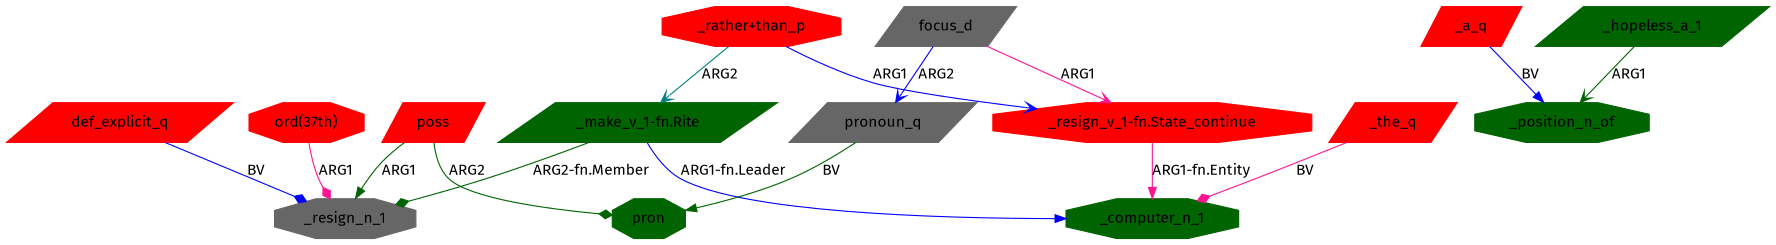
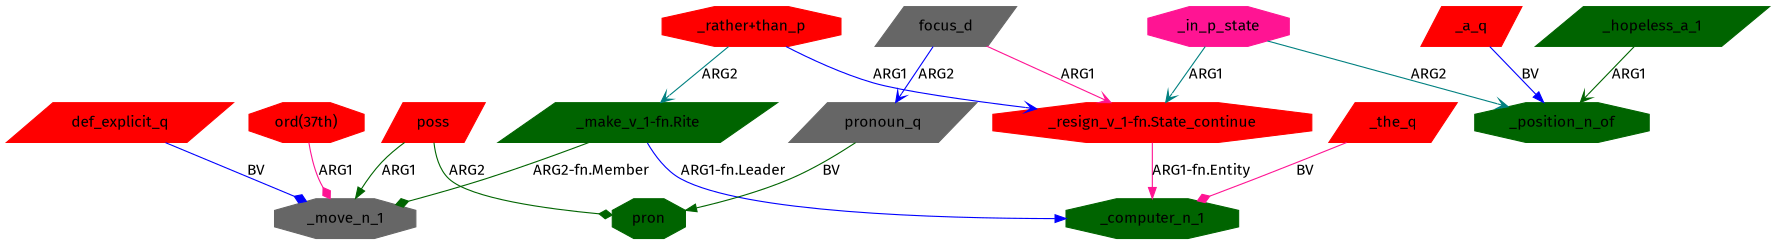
node "_in_p_state": added
node "_resign_n_1": label "_resign_n_1" -> "_move_n_1"
